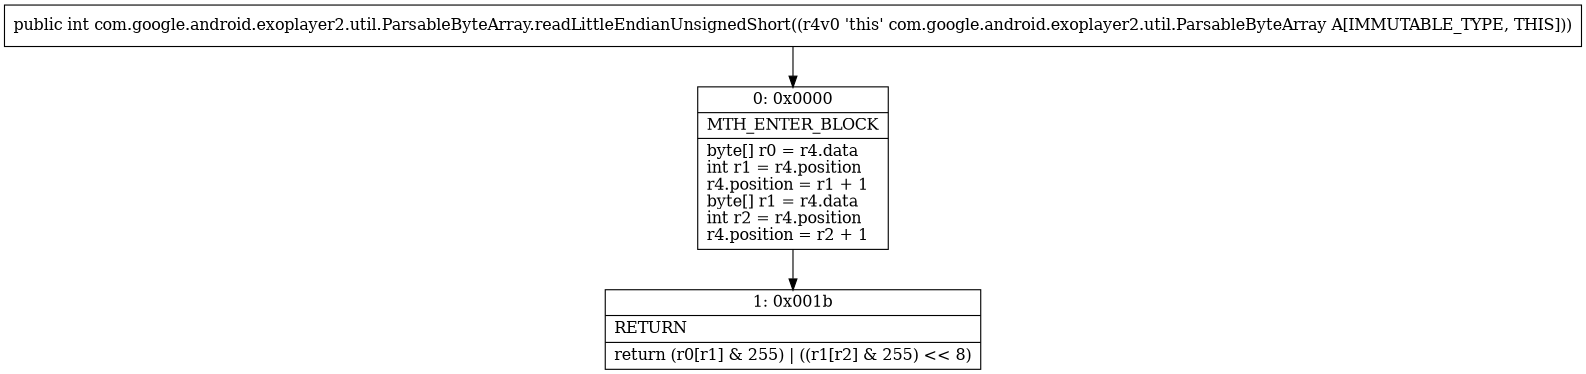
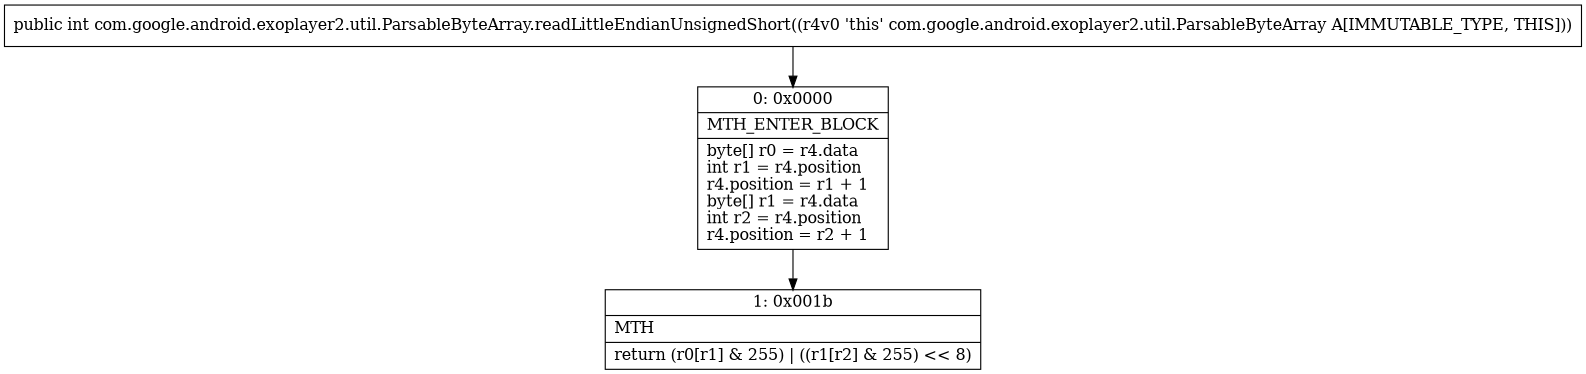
node "1: 0x001b": text "RETURN" -> "MTH"
